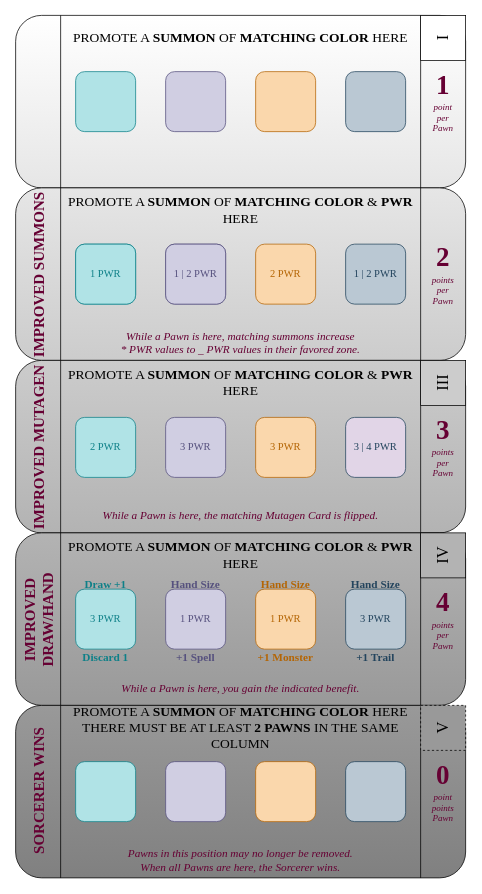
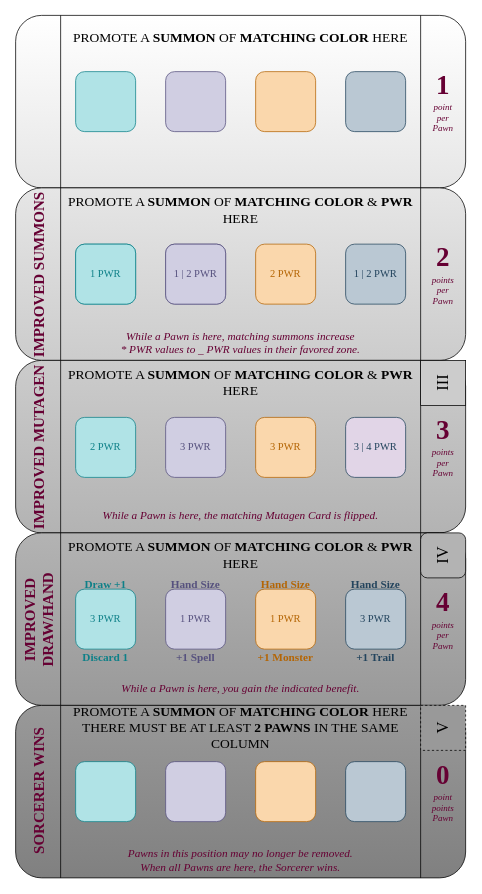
node "I": removed
node "IV": shape rectangle -> rounded rectangle
